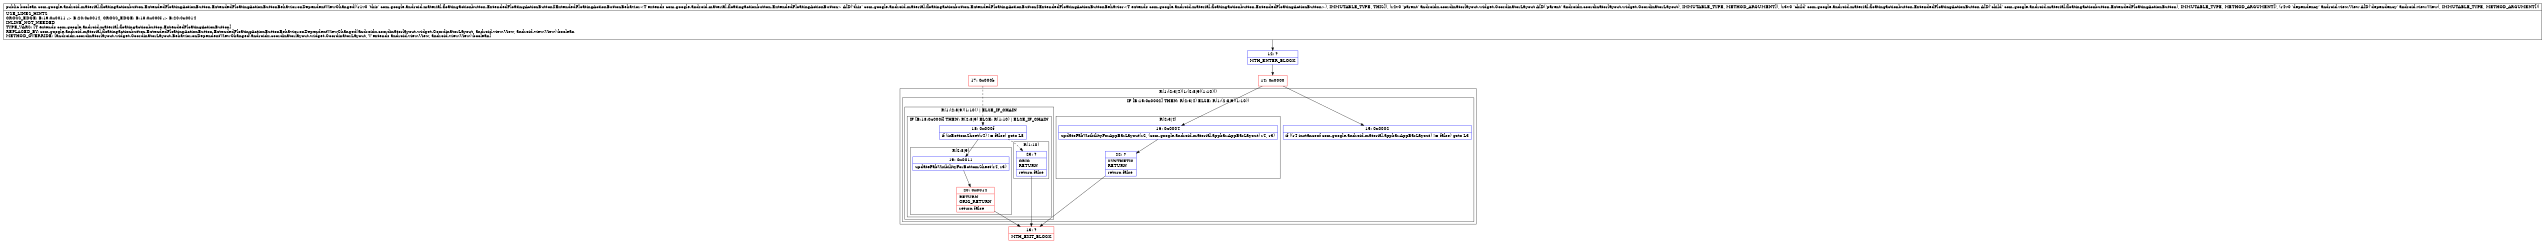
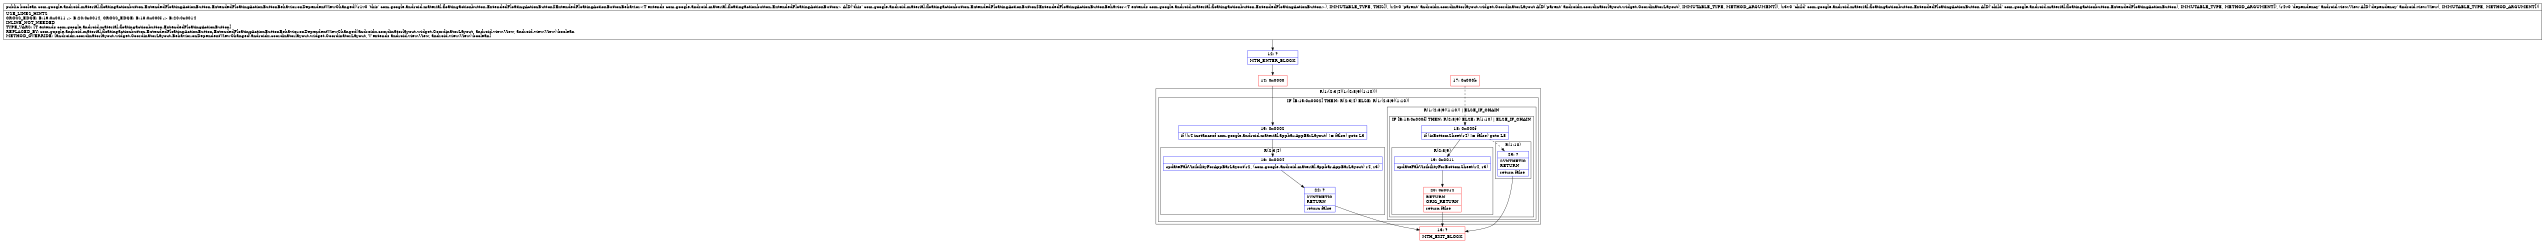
edge "14: 0x0000" -> "16: 0x0004": now "15: 0x0002" -> "16: 0x0004"
node "23: ?": text "ORIG" -> "SYNTHETIC"
